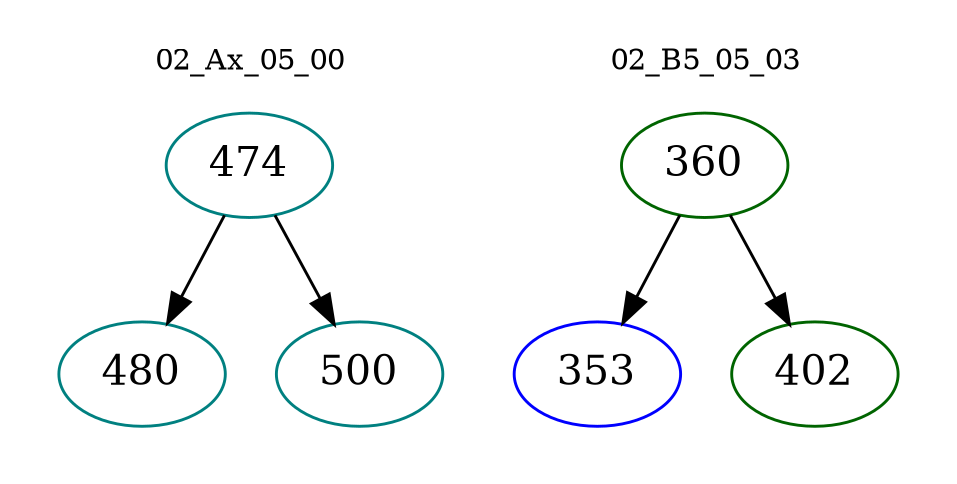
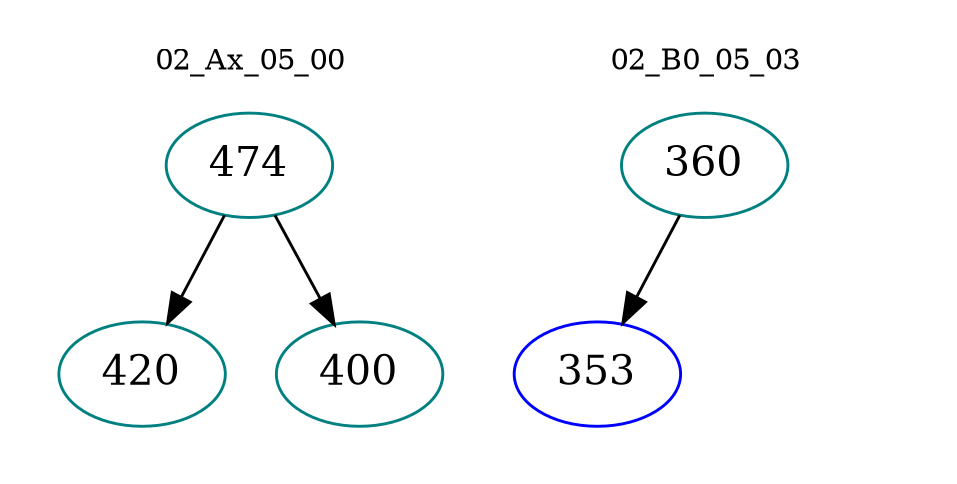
cluster "02_B5_05_03": label "02_B5_05_03" -> "02_B0_05_03"
node "360": color darkgreen -> teal
node "480": label "480" -> "420"
node "500": label "500" -> "400"
node "402": removed
